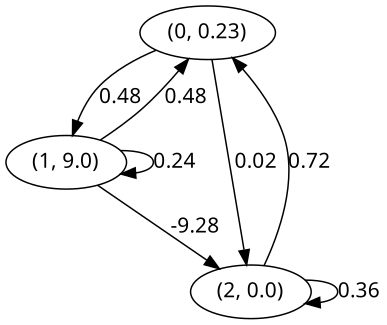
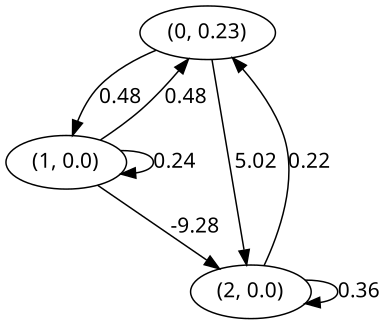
node "(1, 9.0)": label "(1, 9.0)" -> "(1, 0.0)"
edge "(0, 0.23)" -> "(2, 0.0)": label "0.02" -> "5.02"
edge "(2, 0.0)" -> "(0, 0.23)": label "0.72" -> "0.22"
